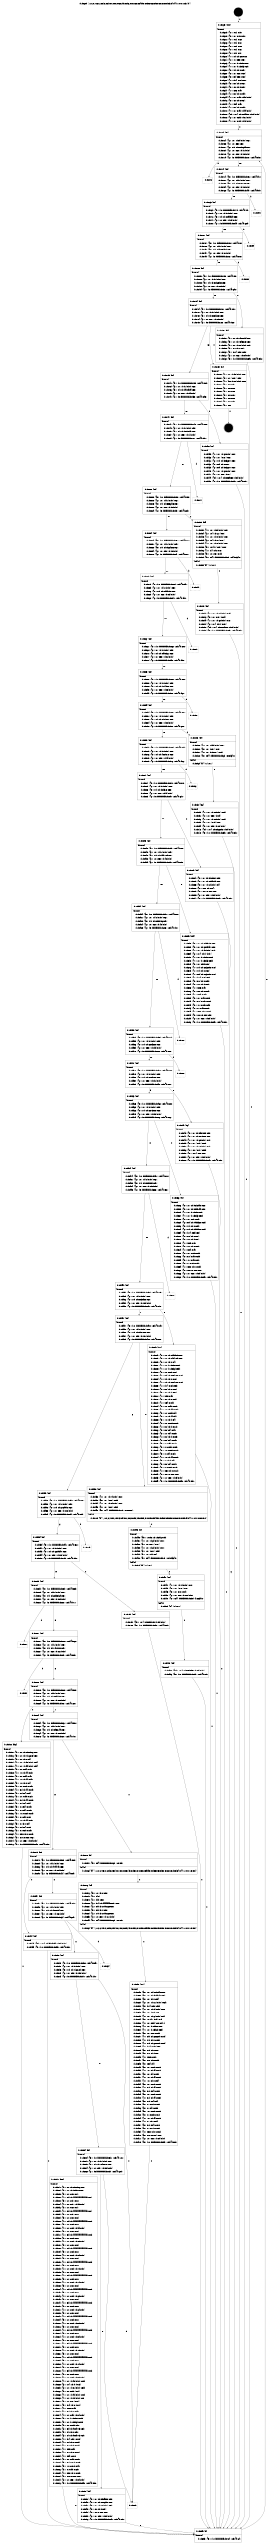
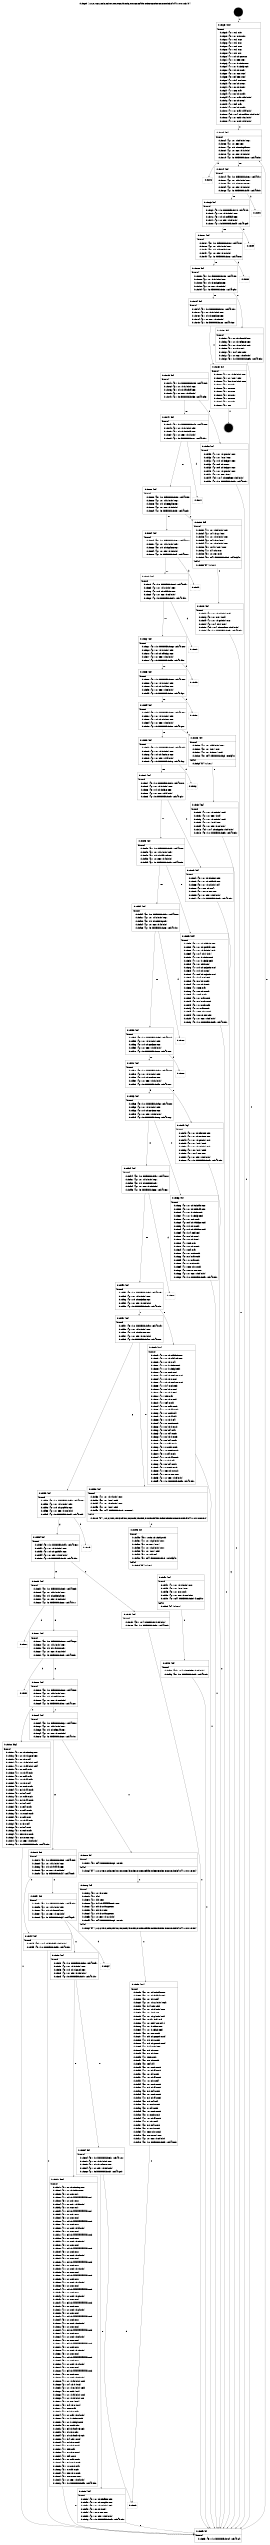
edge "0x4017a3 [28]" -> "0x401787 [28]": reversed
edge "0x4017bf [28]" -> "0x4017db [28]": removed, label "16"
node "0x40209c": added
edge "0x401f9a [29]" -> "0x401fb7 [21]": removed, label "1"
edge "0x401ab3 [28]" -> "0x401aeb": now "0x401ab3 [28]" -> "0x401b7b [352]"
